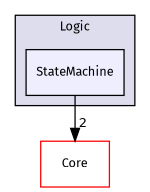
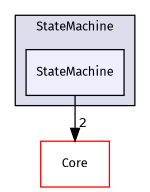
cluster "Logic": label "Logic" -> "StateMachine"
